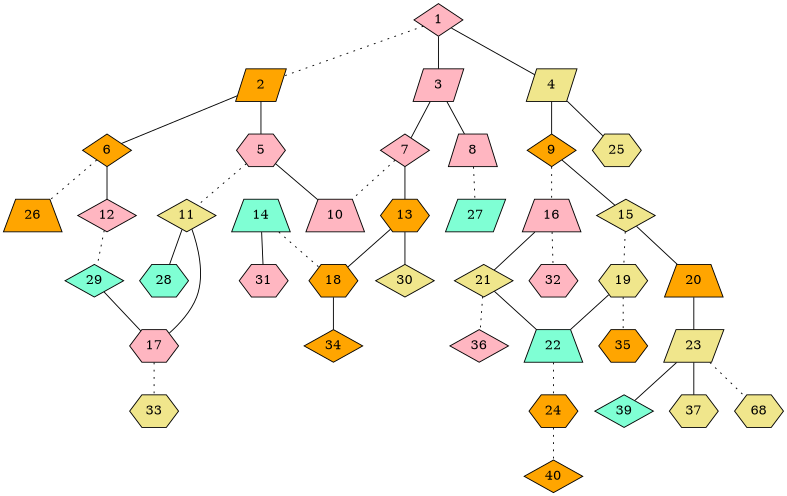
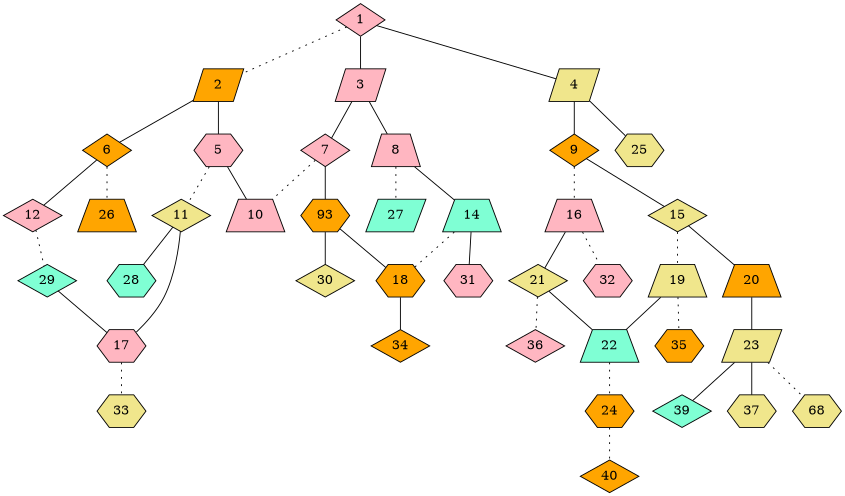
edge "8" -- "14": added
node "13": label "13" -> "93"
node "19": shape hexagon -> trapezium
